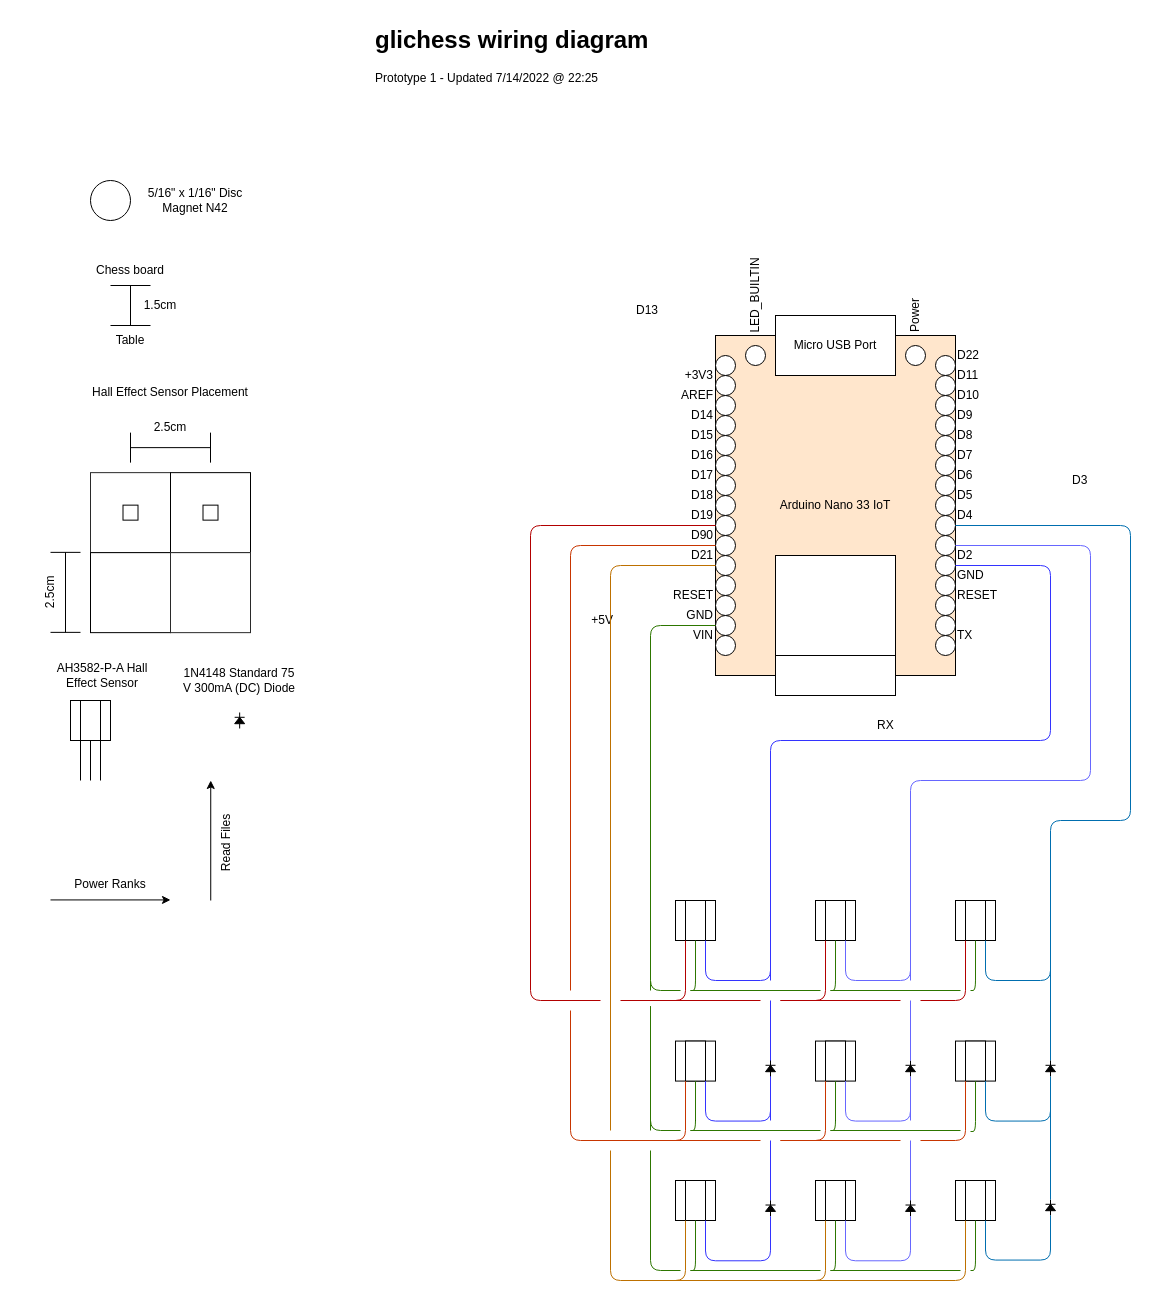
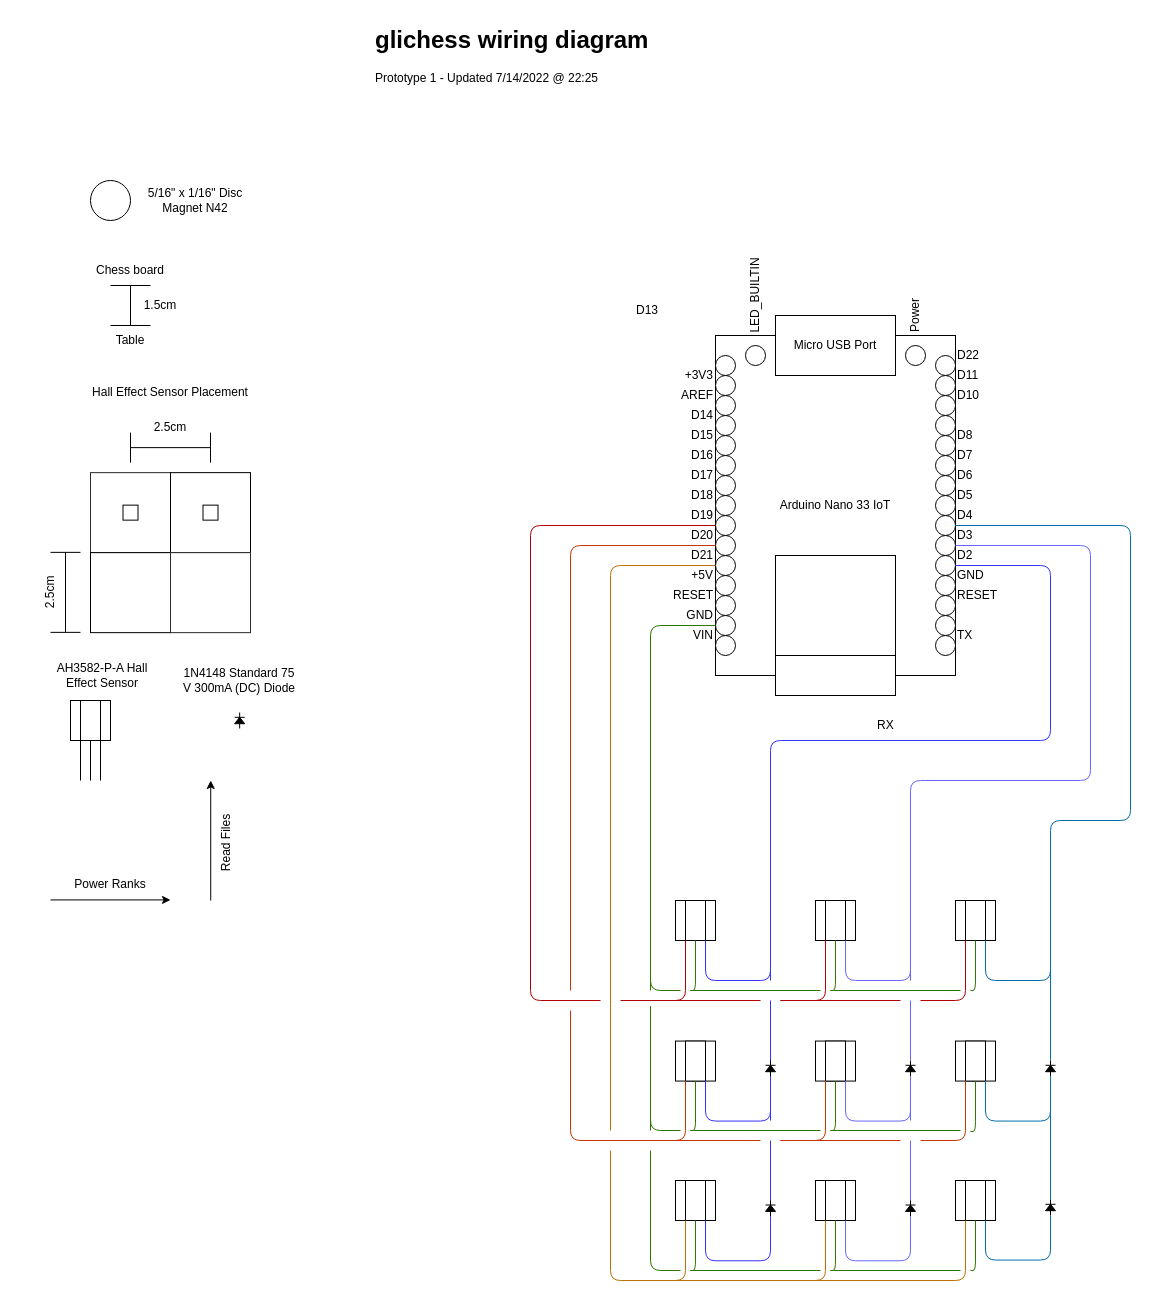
node "D9": removed
node "D3": moved (1091, 481) -> (976, 536)
node "Arduino Nano 33 IoT": fillcolor #ffe6cc -> #ffffff
node "D90": label "D90" -> "D20"
node "+5V": moved (596, 621) -> (696, 576)
